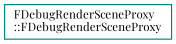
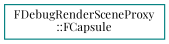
node "FDebugRenderSceneProxy ::FDebugRenderSceneProxy": label "FDebugRenderSceneProxy ::FDebugRenderSceneProxy" -> "FDebugRenderSceneProxy ::FCapsule"
